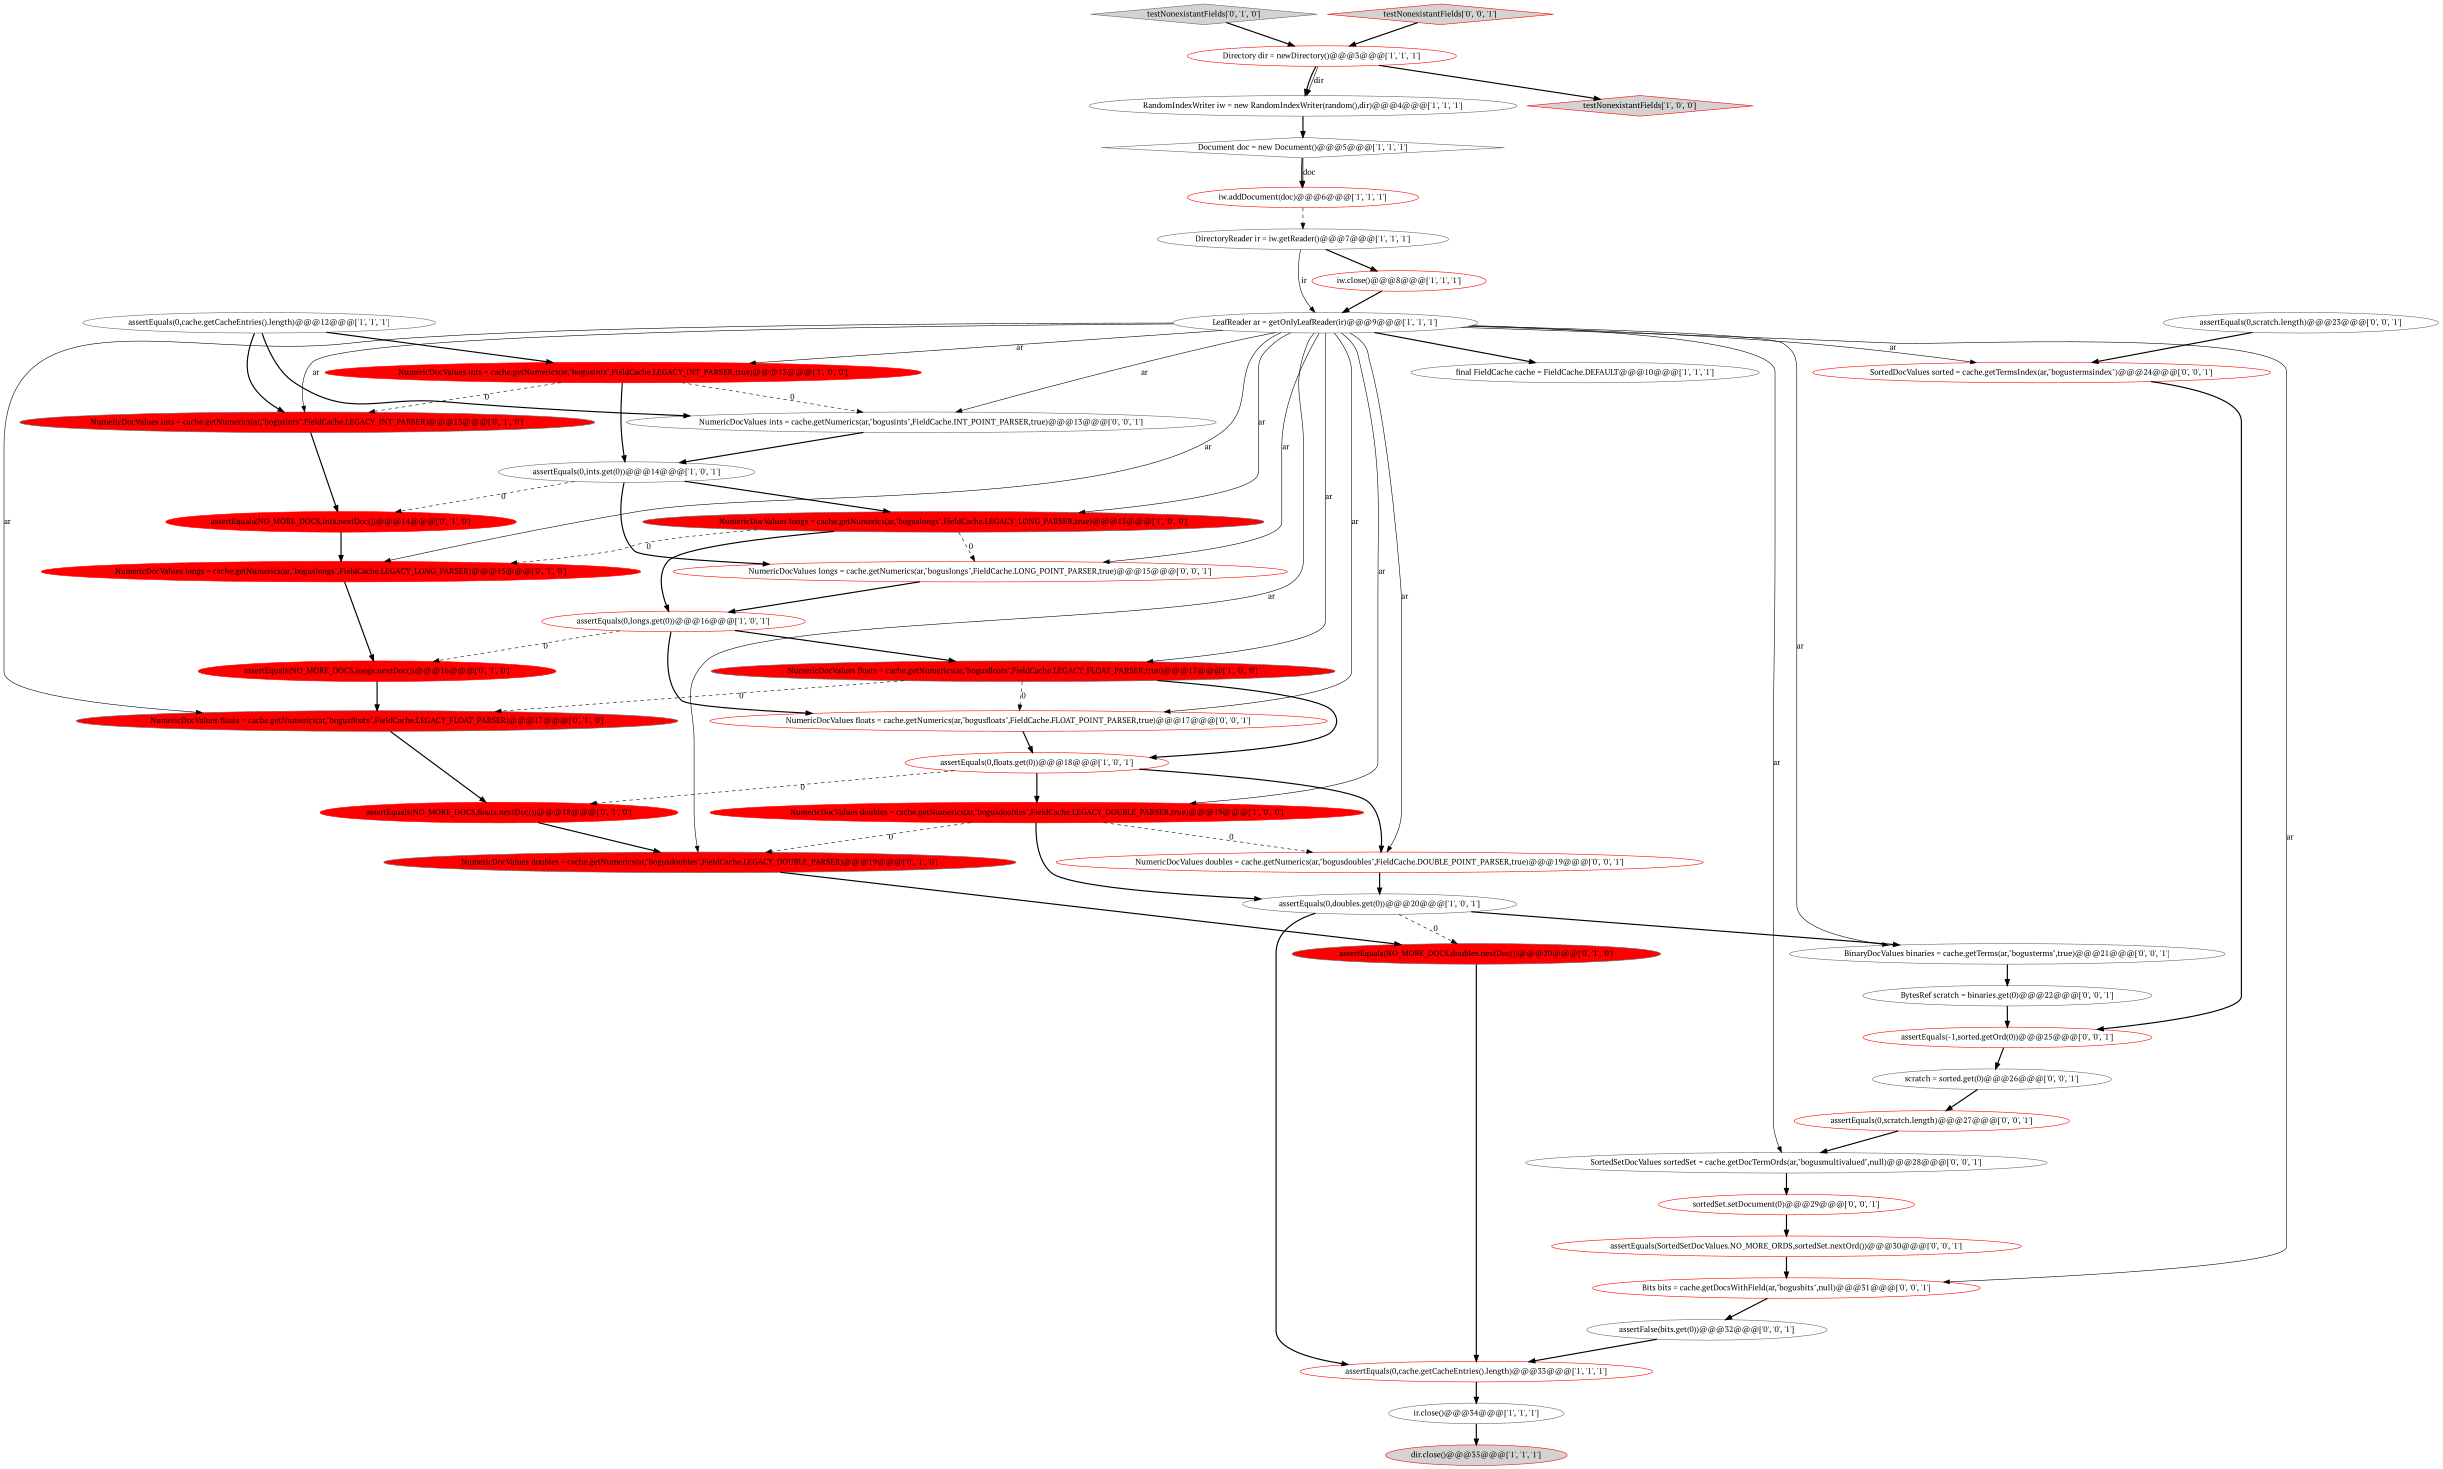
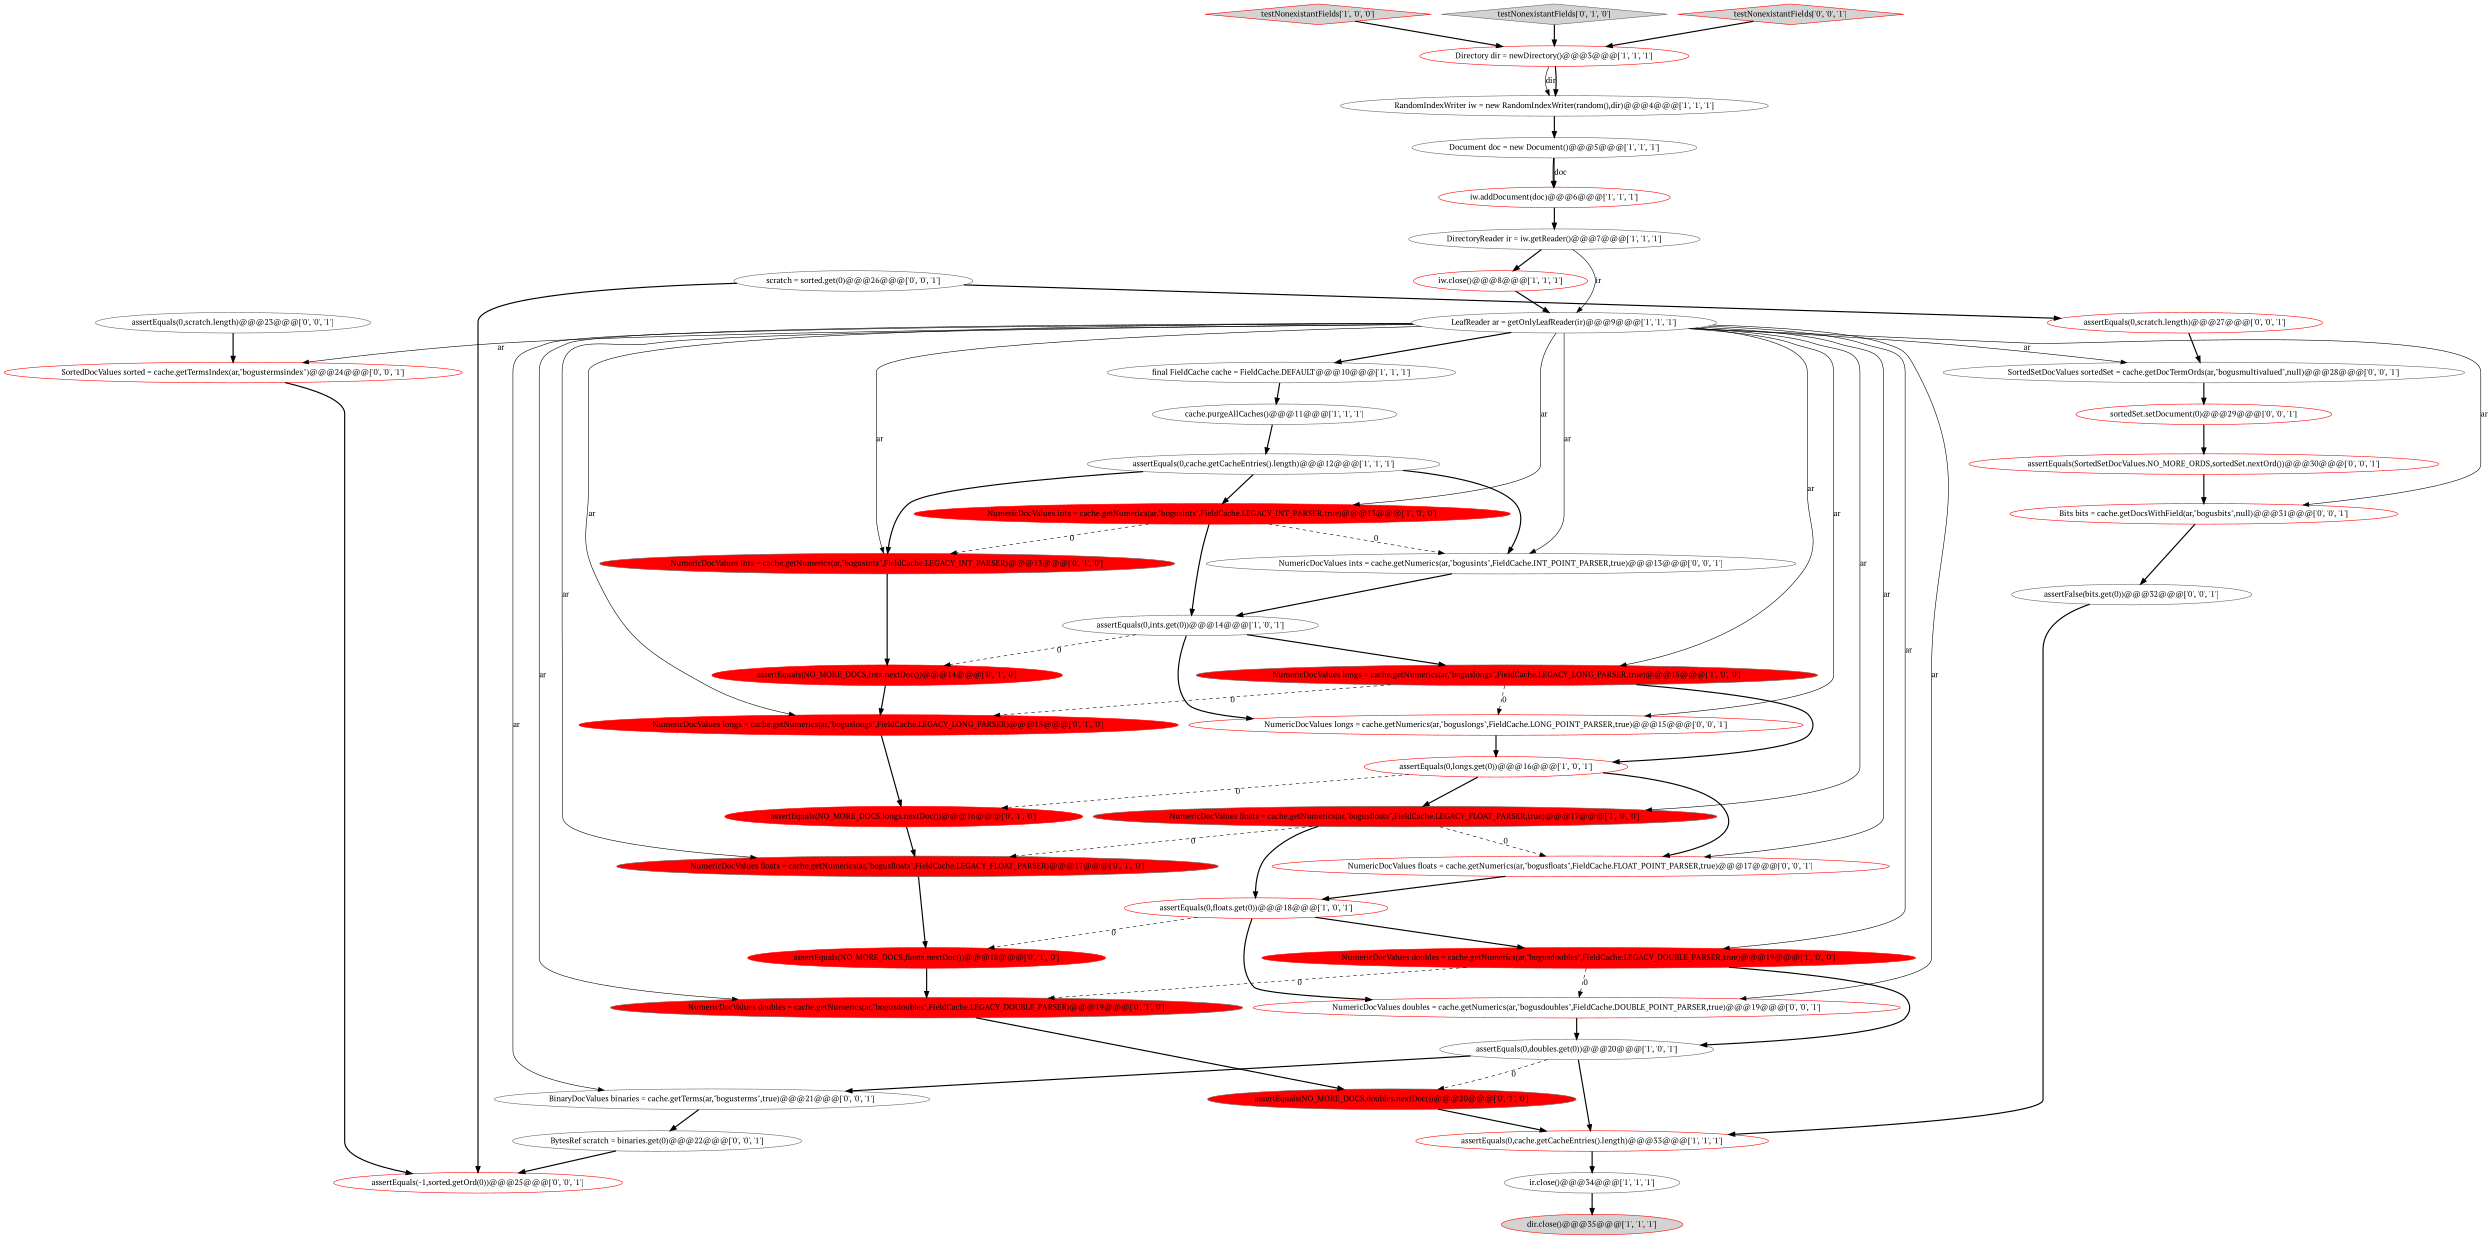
edge "Directory dir = newDirectory()@@@3@@@['1', '1', '1']" -> "testNonexistantFields['1', '0', '0']": reversed
node "Document doc = new Document()@@@5@@@['1', '1', '1']": shape diamond -> ellipse
edge "iw.addDocument(doc)@@@6@@@['1', '1', '1']" -> "DirectoryReader ir = iw.getReader()@@@7@@@['1', '1', '1']": style dashed -> bold
node "cache.purgeAllCaches()@@@11@@@['1', '1', '1']": added
edge "assertEquals(-1,sorted.getOrd(0))@@@25@@@['0', '0', '1']" -> "scratch = sorted.get(0)@@@26@@@['0', '0', '1']": reversed
